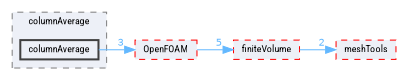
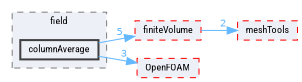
cluster "columnAverage": label "columnAverage" -> "field"
edge "OpenFOAM" -> "finiteVolume": now "columnAverage" -> "finiteVolume"
